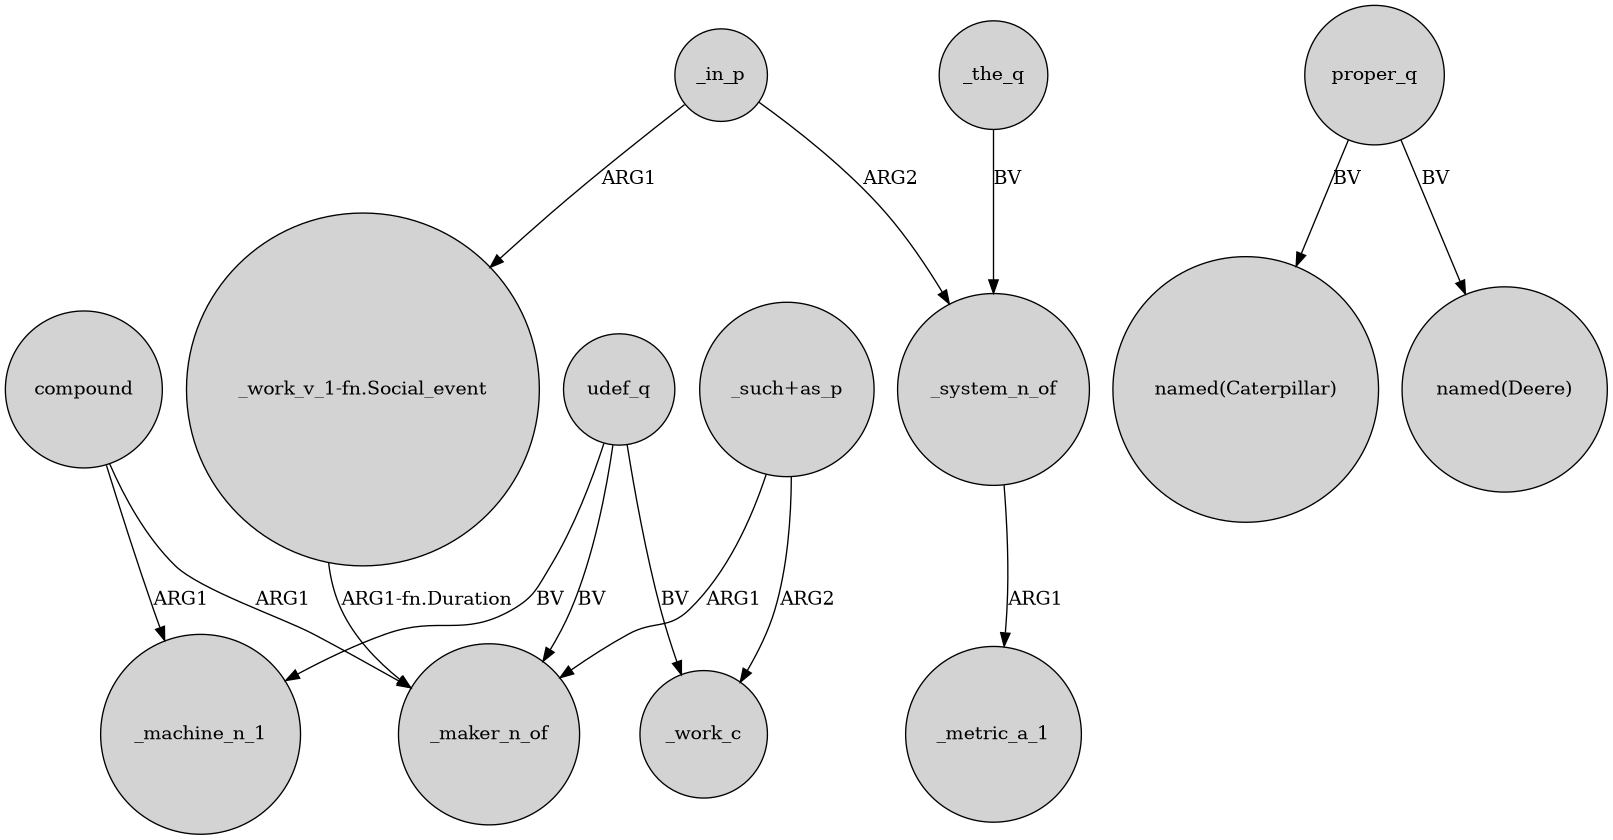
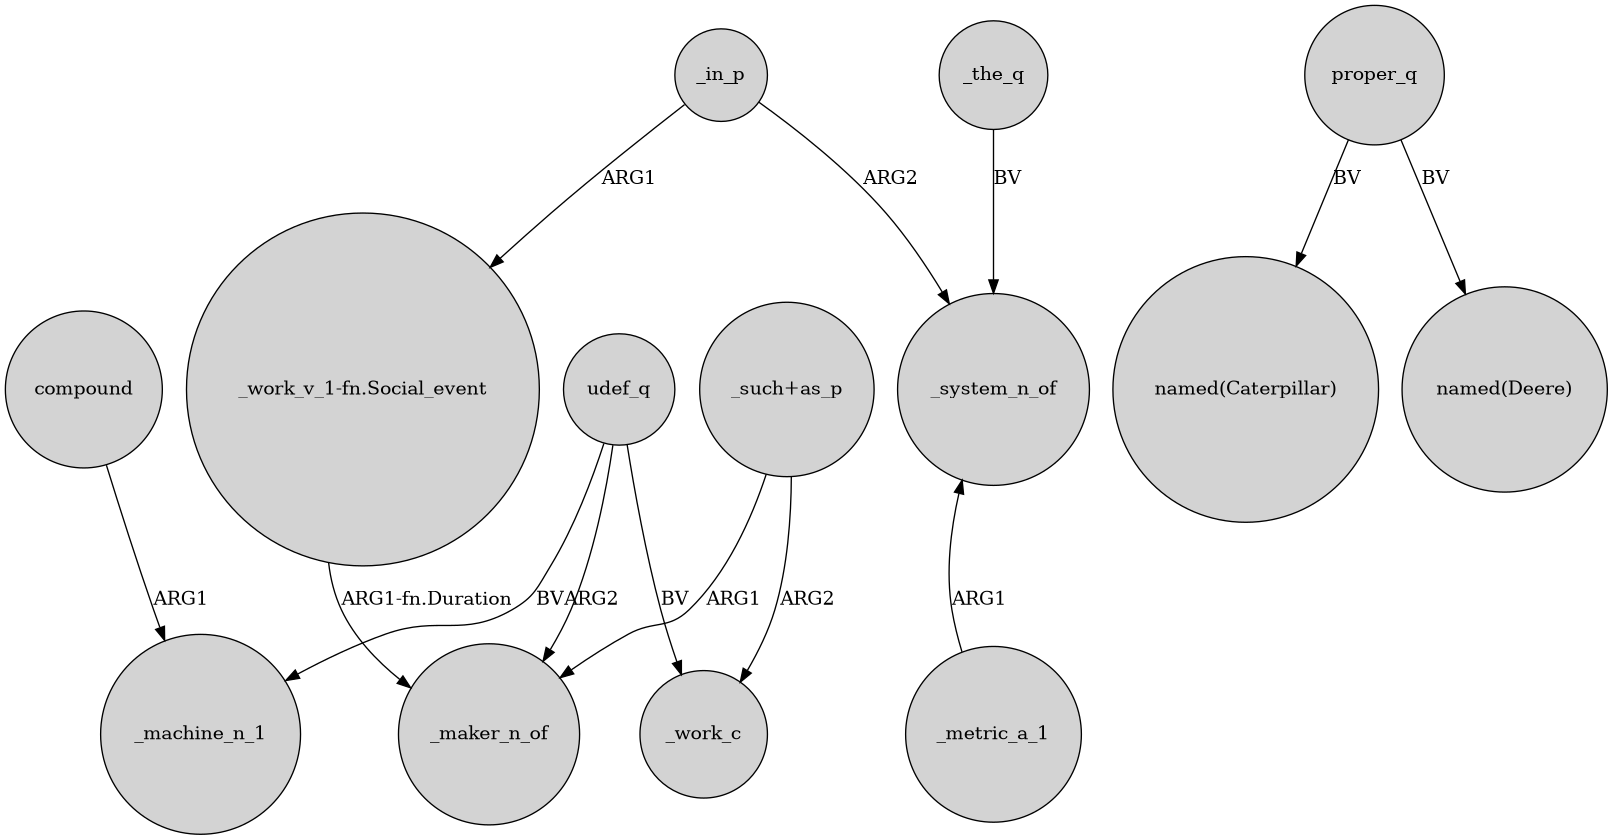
edge "_system_n_of" -> "_metric_a_1": reversed
edge "compound" -> "_maker_n_of": removed, label "ARG1"
edge "udef_q" -> "_maker_n_of": label "BV" -> "ARG2"
